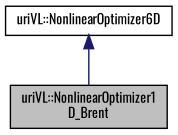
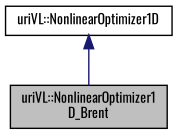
node "uriVL::NonlinearOptimizer6D": label "uriVL::NonlinearOptimizer6D" -> "uriVL::NonlinearOptimizer1D"
